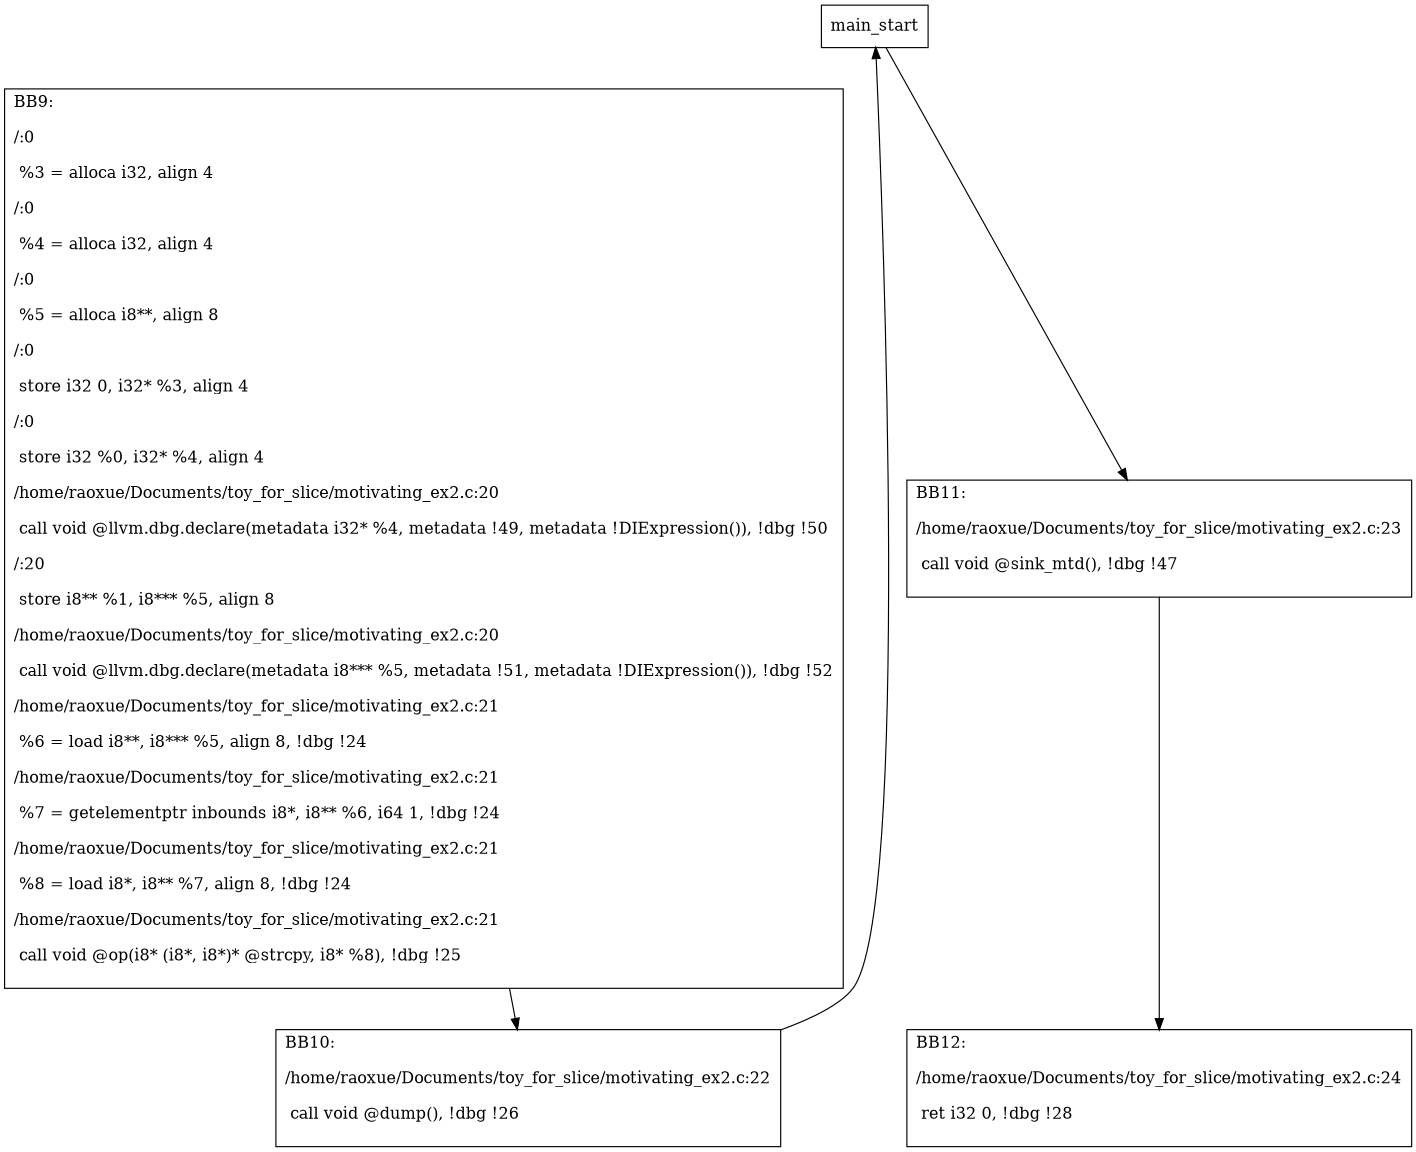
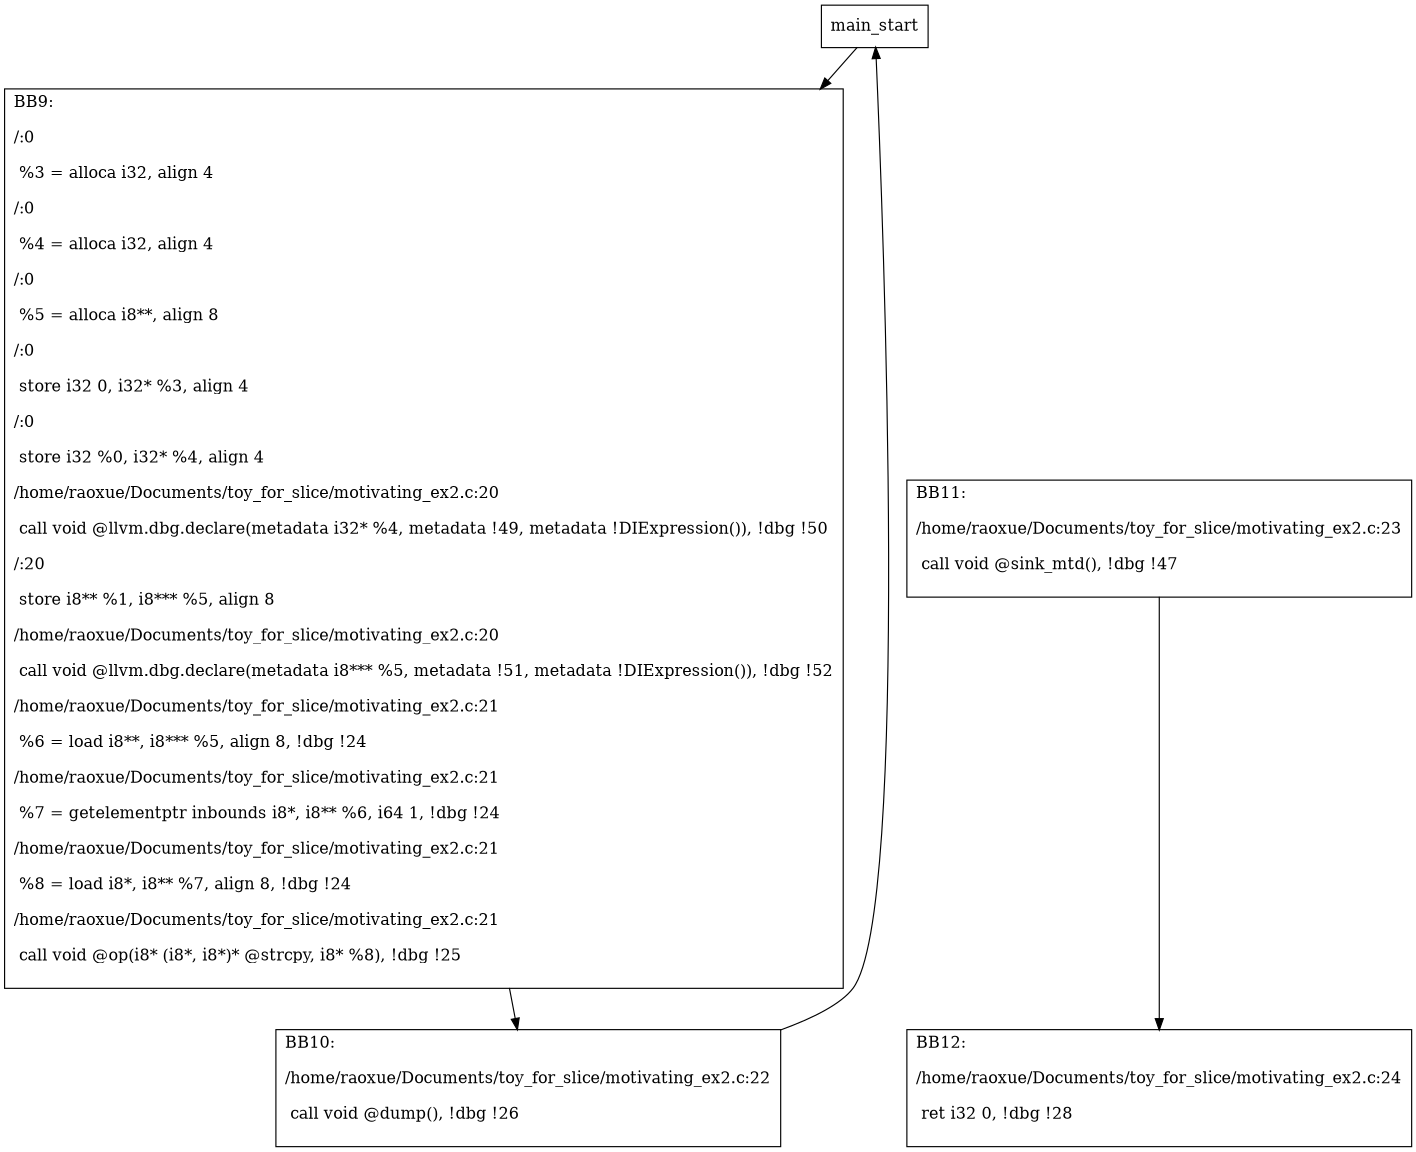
edge "main_start" -> "BB11:": now "main_start" -> "BB9:"
